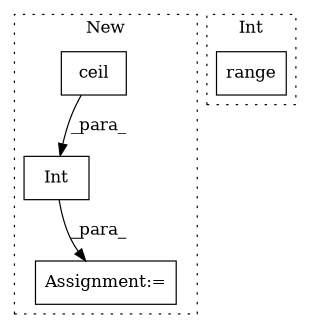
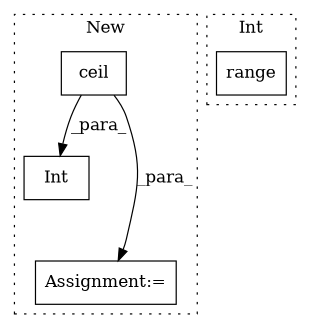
edge "Int" -> "Assignment:=": now "ceil" -> "Assignment:="
